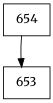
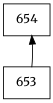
edge "654" -> "653": reversed
